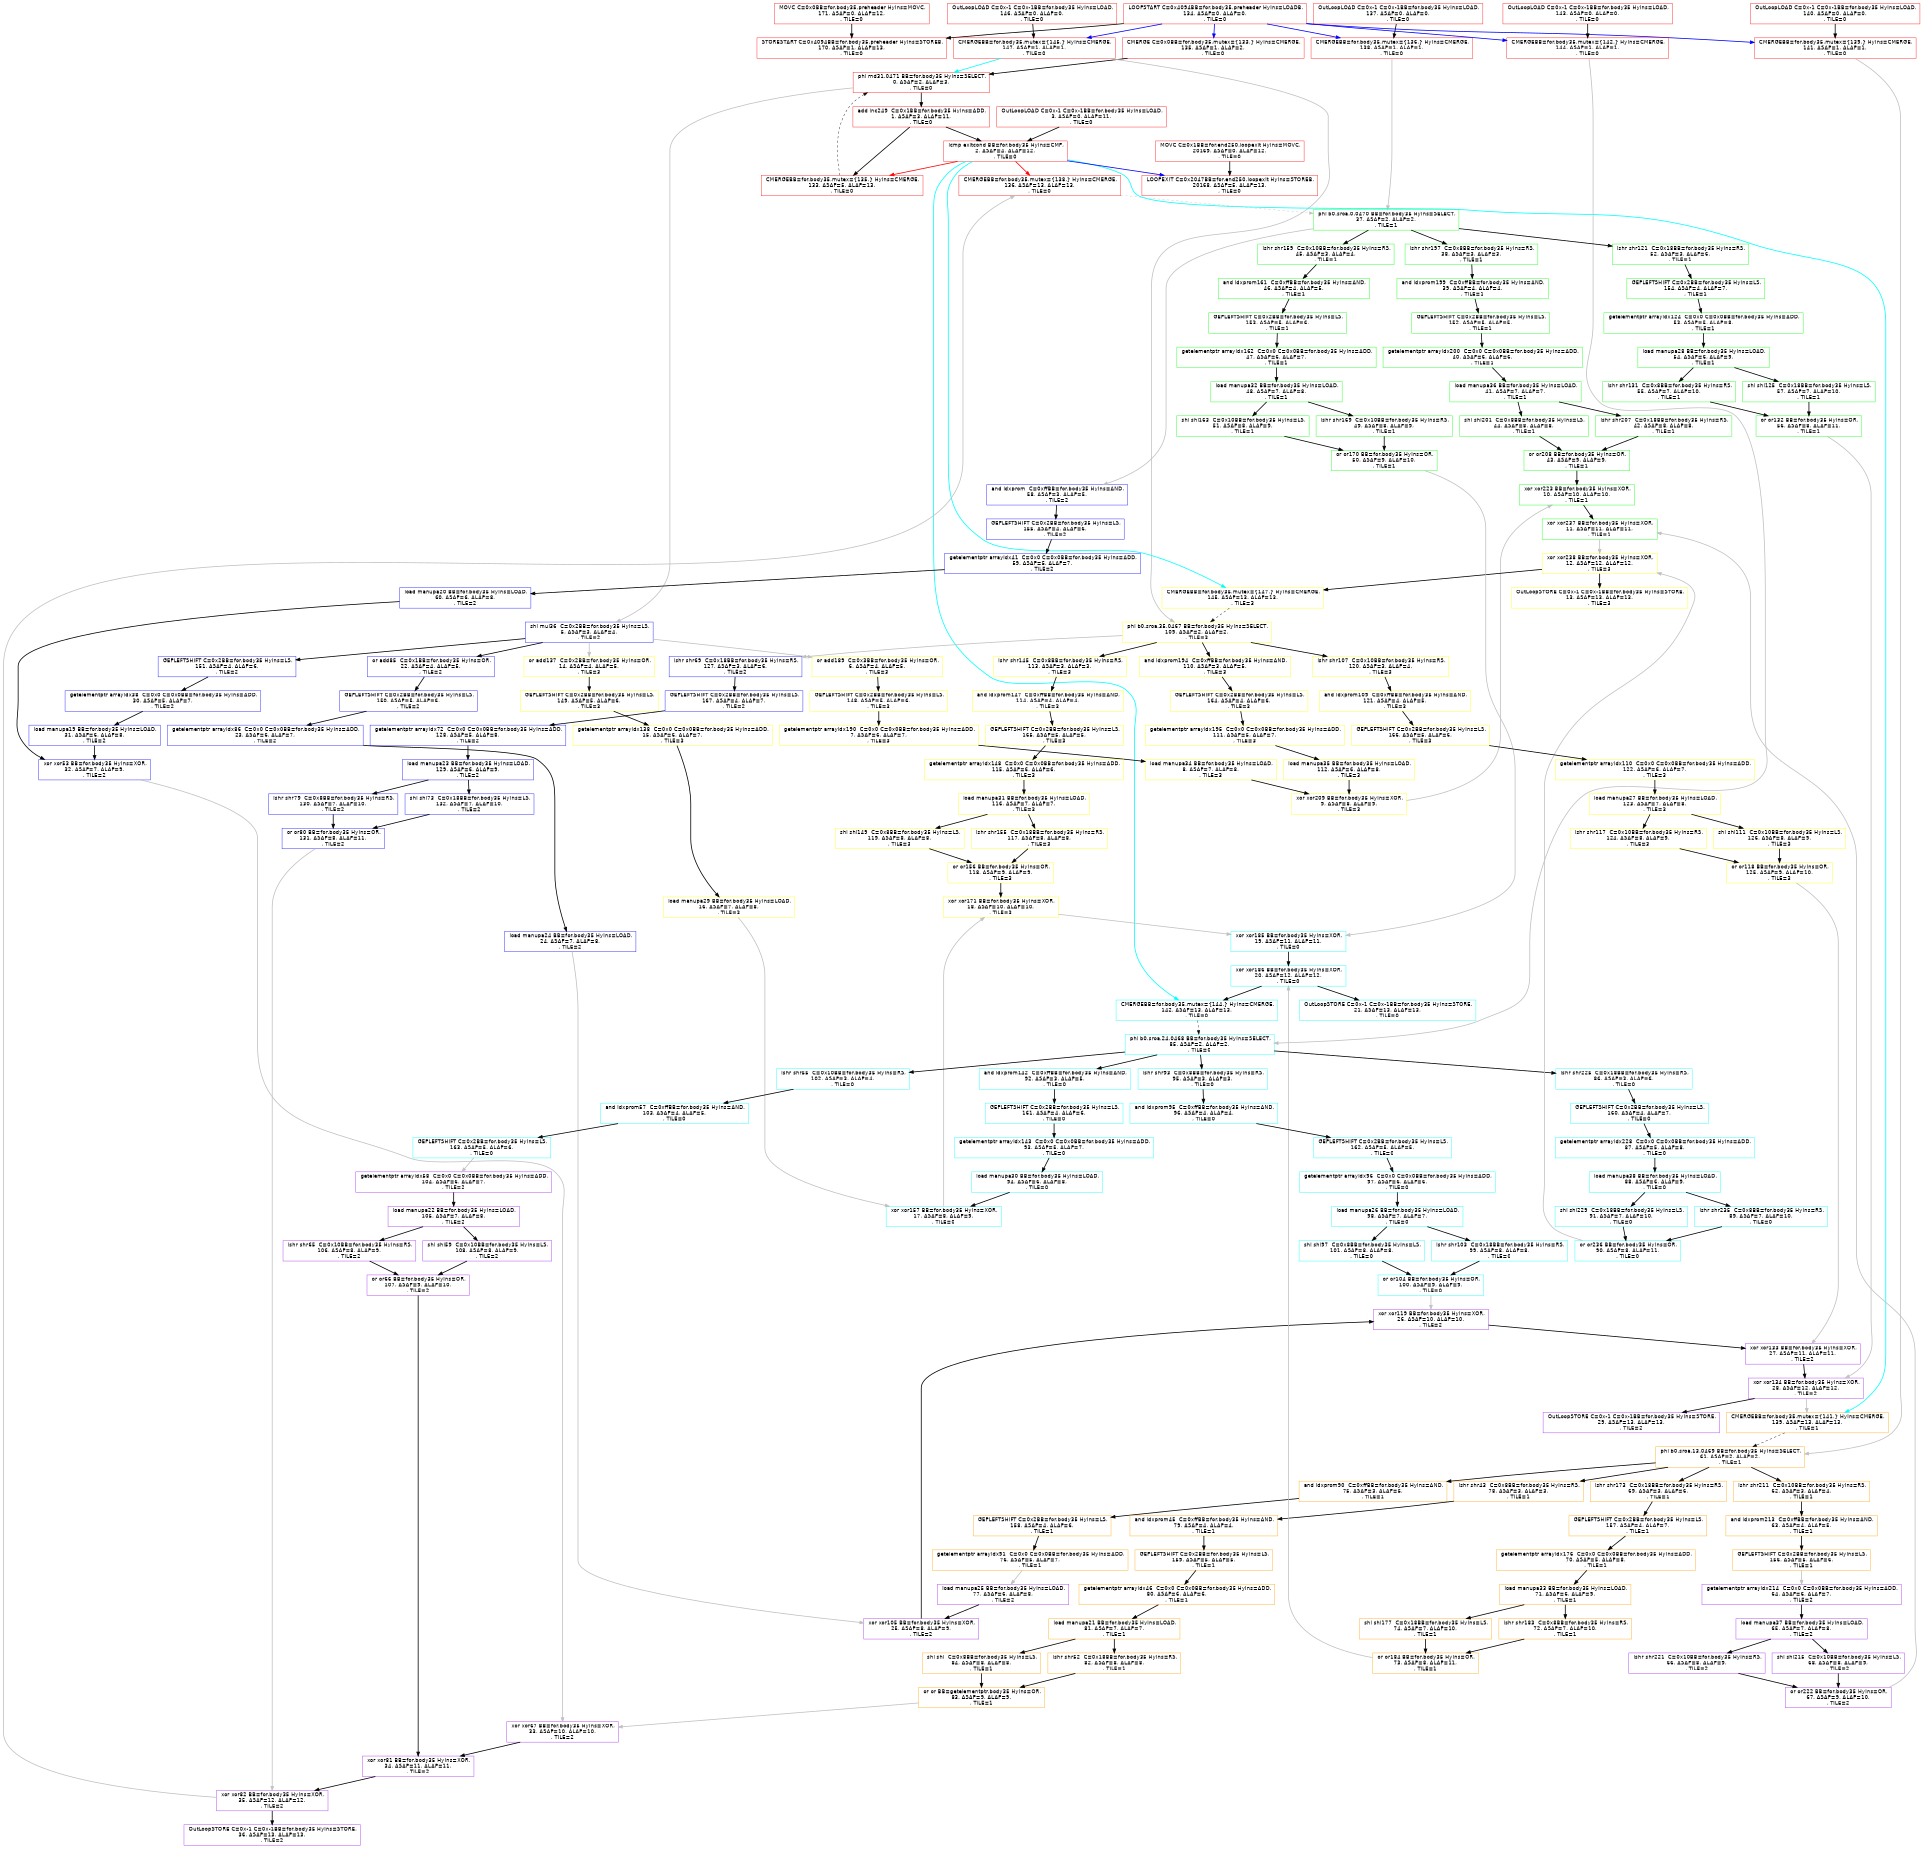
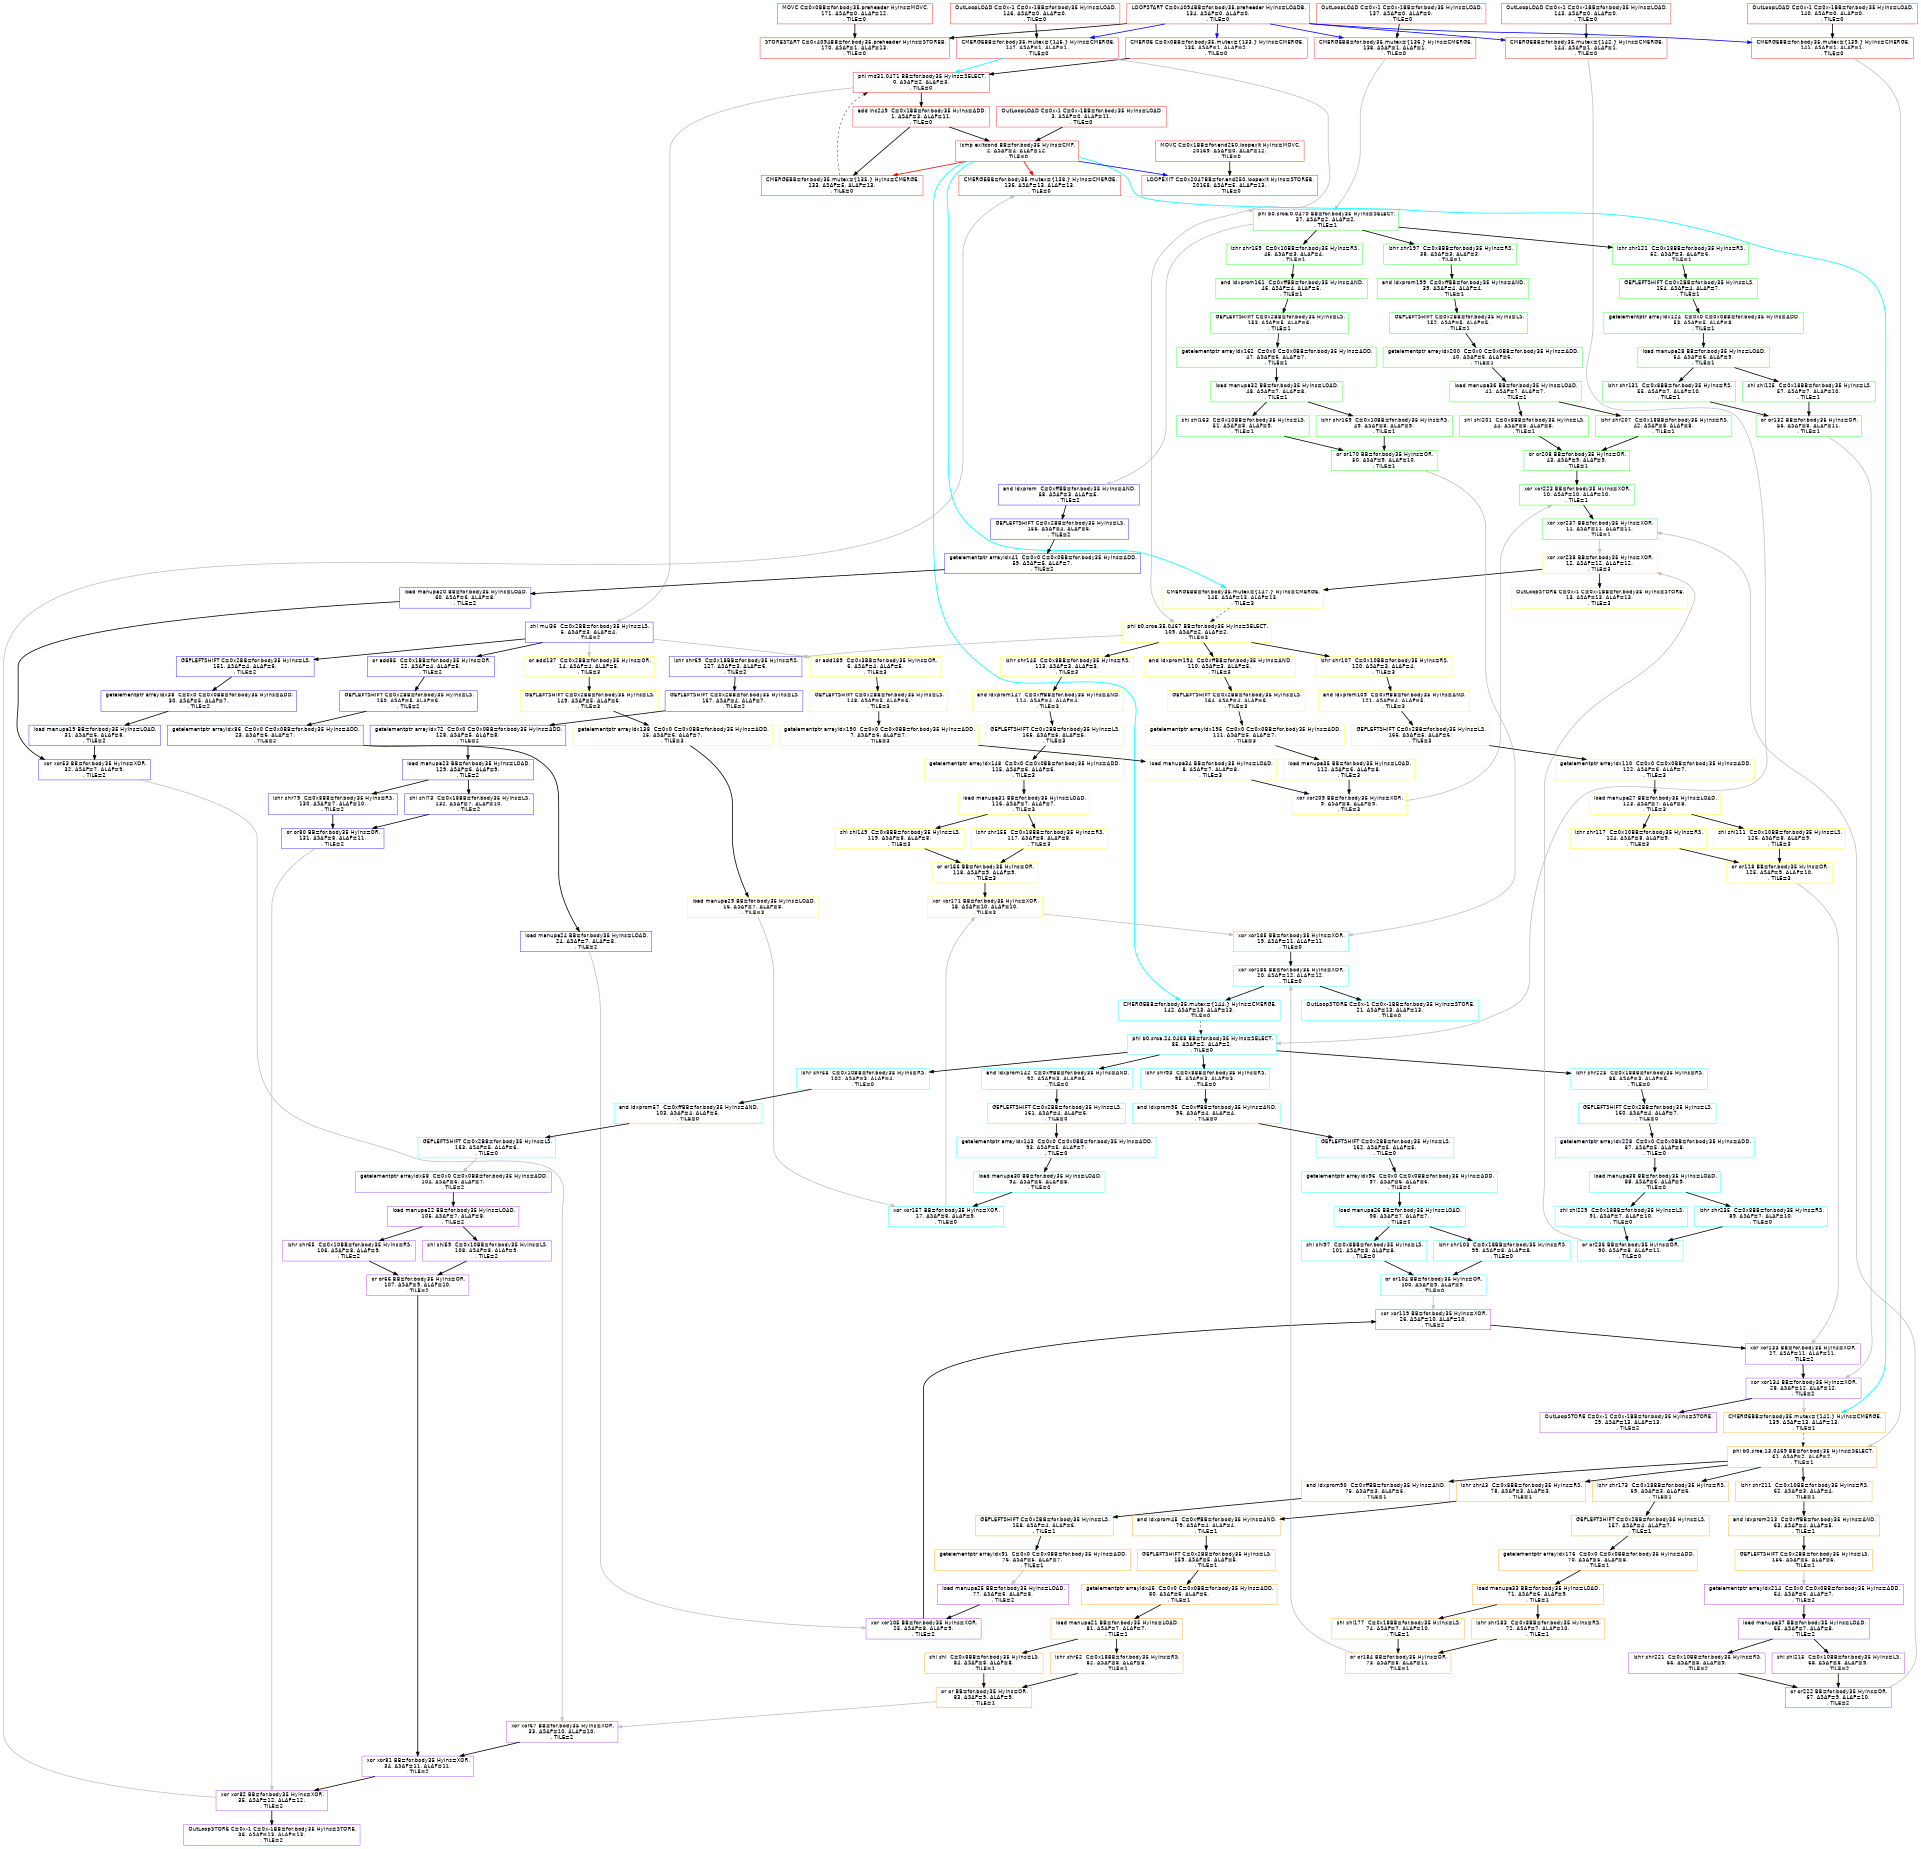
node "or or BB=getelementptr.body35 HyIns=OR, 83, ASAP=9, ALAP=9, , TILE=1": label "or or BB=getelementptr.body35 HyIns=OR, 83, ASAP=9, ALAP=9, , TILE=1" -> "or or BB=for.body35 HyIns=OR, 83, ASAP=9, ALAP=9, , TILE=1"
